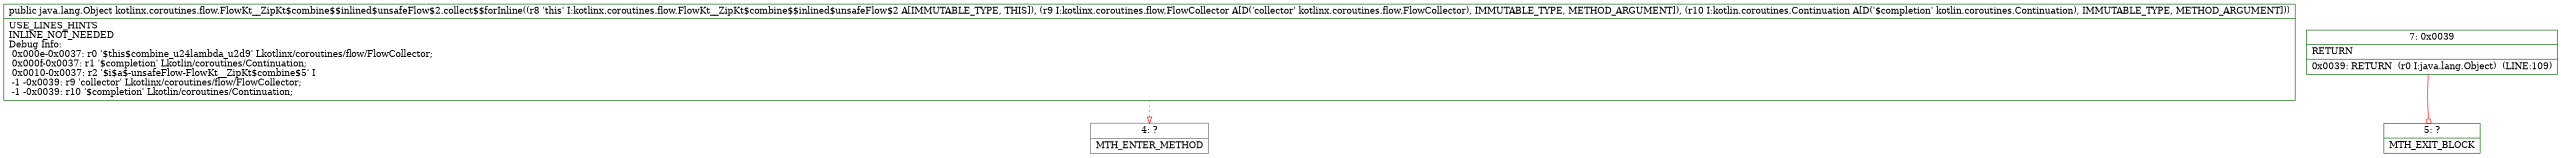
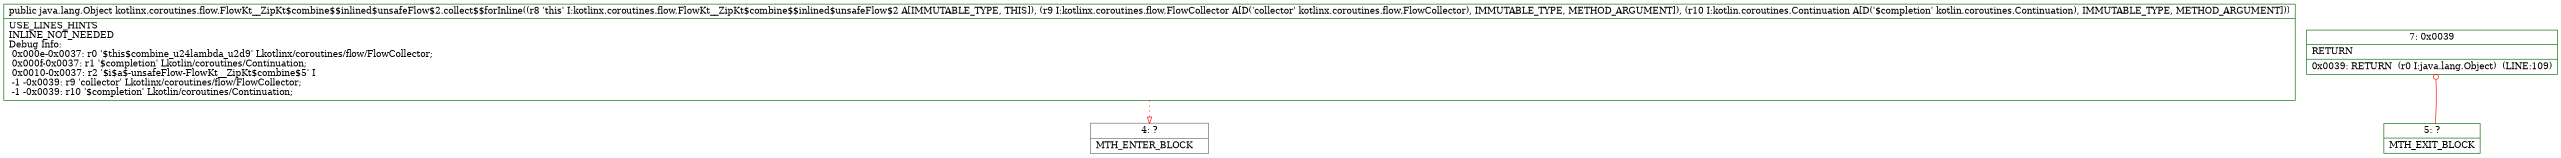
edge "7: 0x0039" -> "5: ?": reversed
node "4: ?": text "MTH_ENTER_METHOD" -> "MTH_ENTER_BLOCK"
